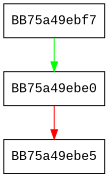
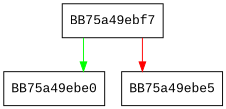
edge "BB75a49ebe0" -> "BB75a49ebe5": now "BB75a49ebf7" -> "BB75a49ebe5"
